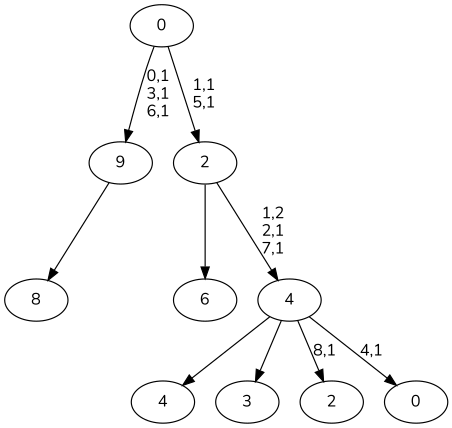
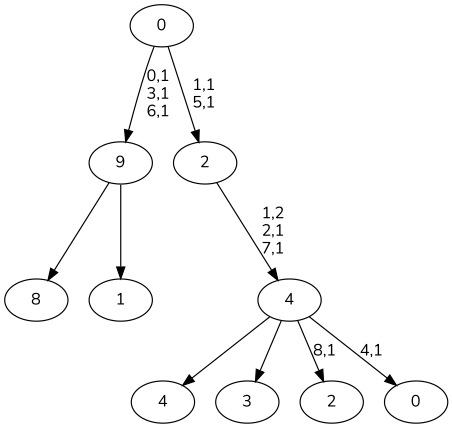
node "1": added
node "6": removed
